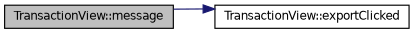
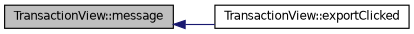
edge "TransactionView::message" -> "TransactionView::exportClicked": reversed
